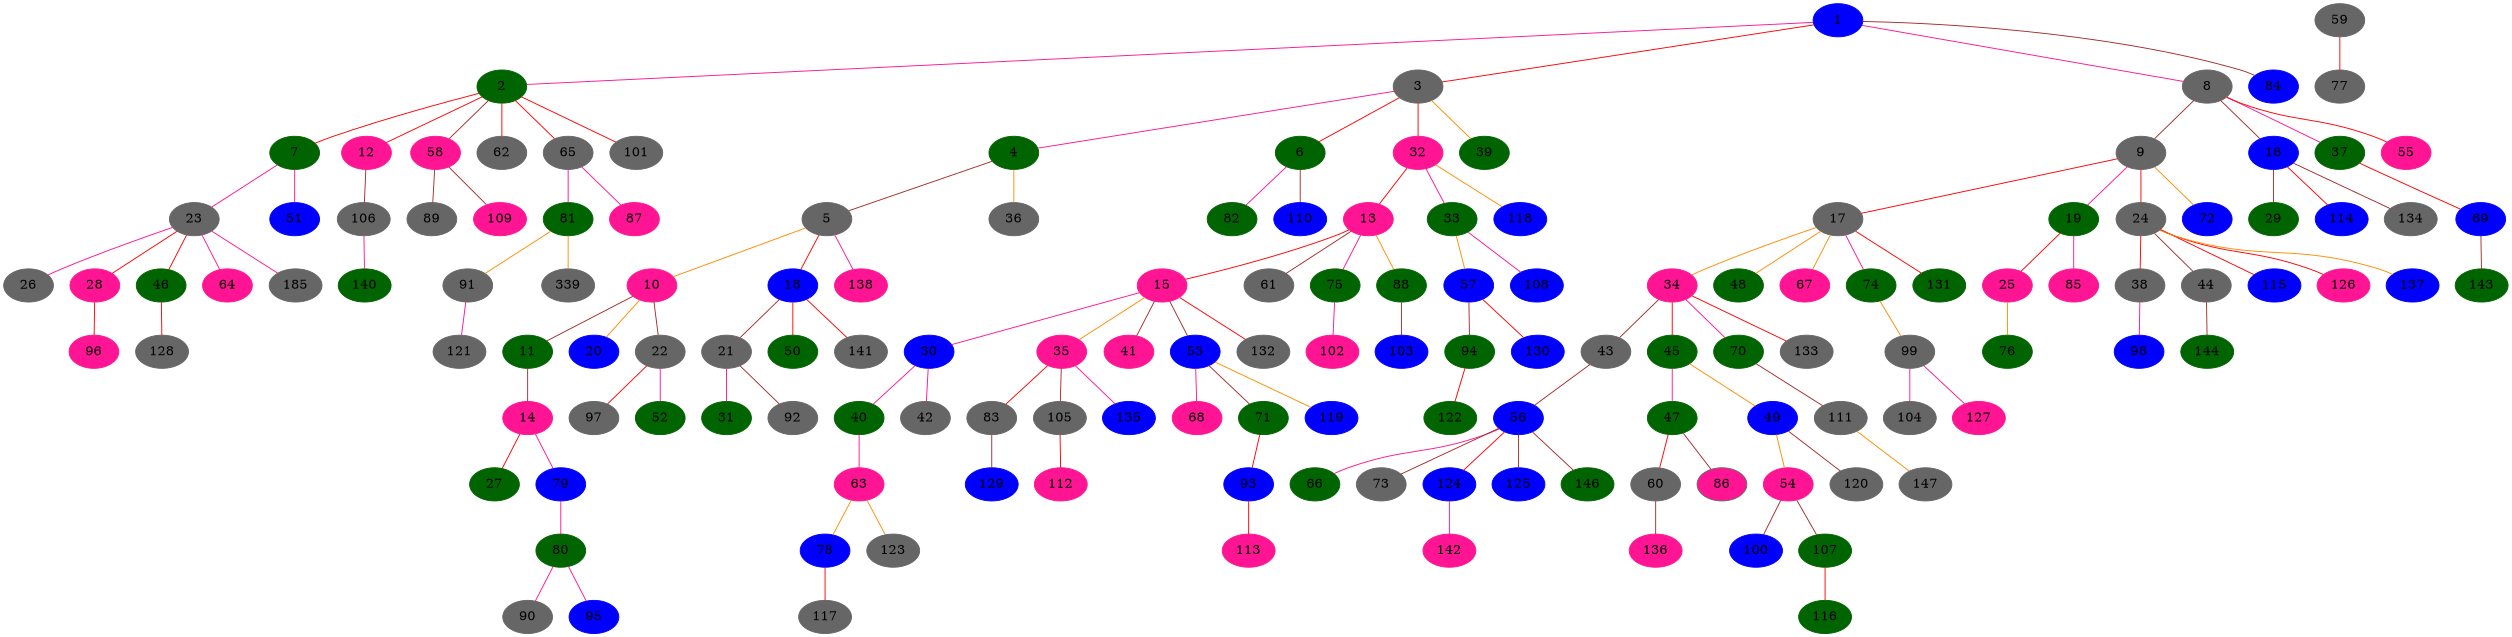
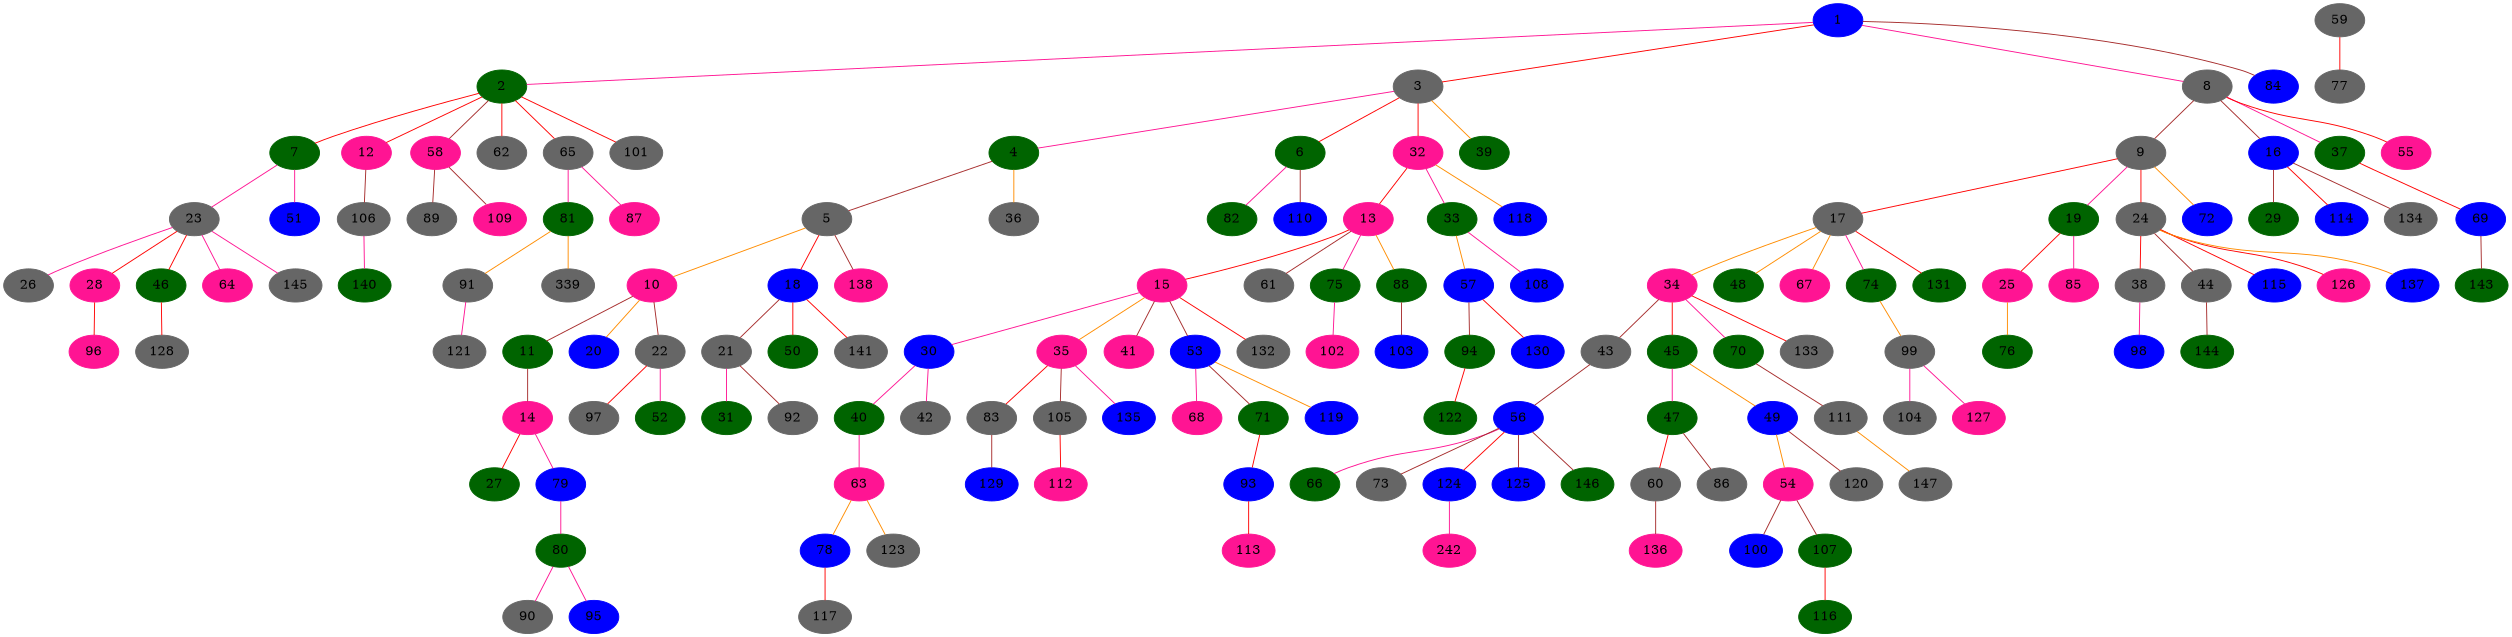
edge "5" -- "138": color deeppink -> brown
node "185": label "185" -> "145"
node "86": fillcolor deeppink -> gray40
node "142": label "142" -> "242"
